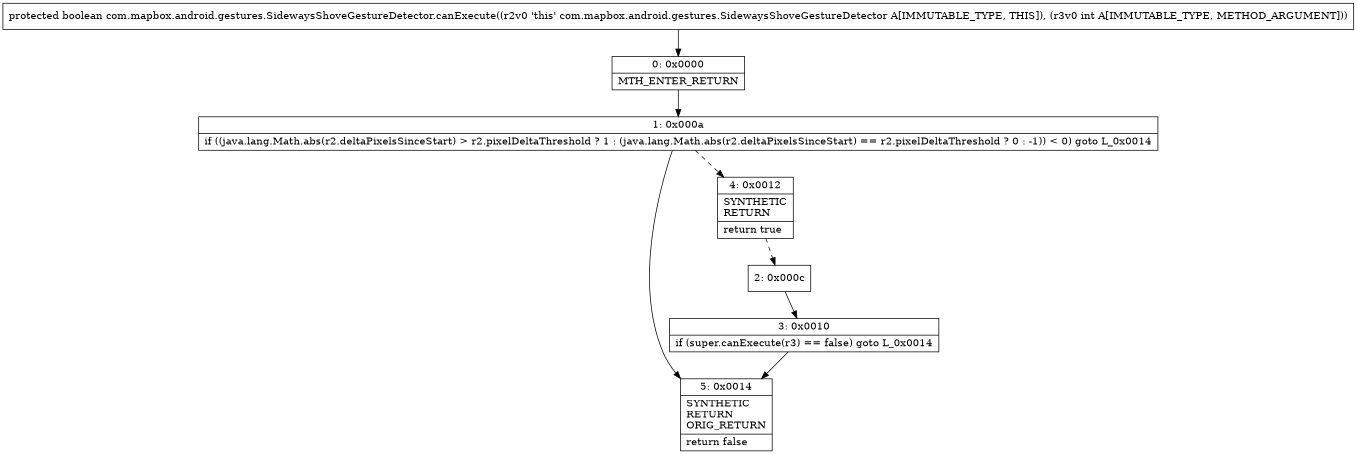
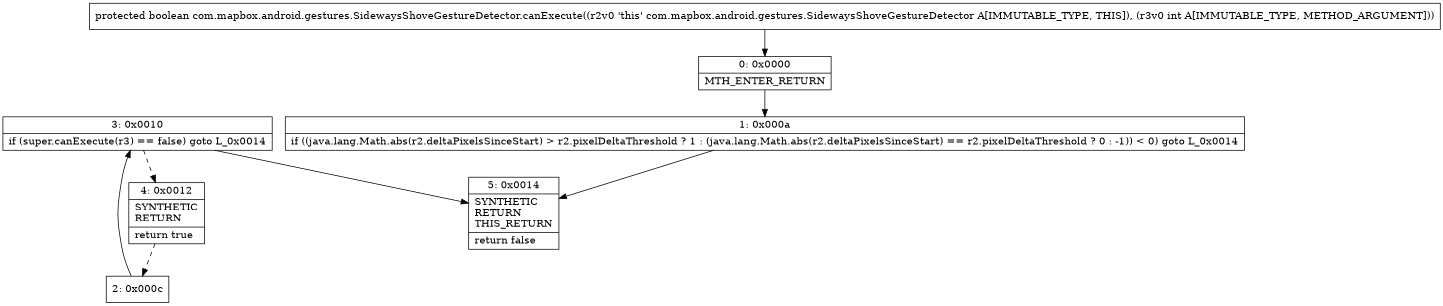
edge "1: 0x000a" -> "4: 0x0012": now "3: 0x0010" -> "4: 0x0012"
node "5: 0x0014": text "ORIG_RETURN" -> "THIS_RETURN"
